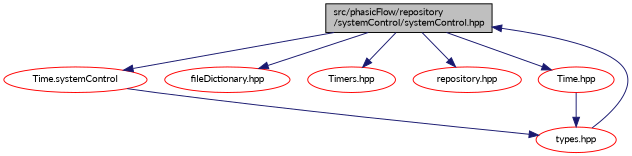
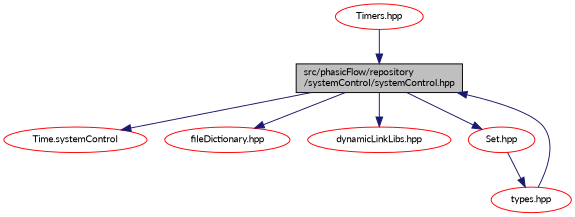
edge "src/phasicFlow/repository /systemControl/systemControl.hpp" -> "Timers.hpp": reversed
node "repository.hpp": label "repository.hpp" -> "dynamicLinkLibs.hpp"
node "Time.hpp": label "Time.hpp" -> "Set.hpp"
edge "Time.systemControl" -> "types.hpp": removed
